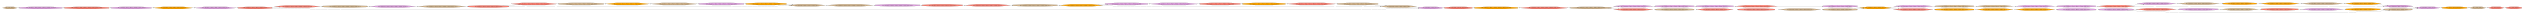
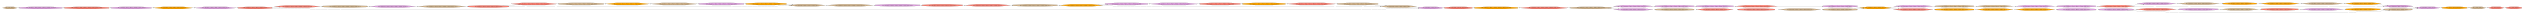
node "root_a_0/backbone_a_5/body_c_11/body_c_19/block_f/conv1x1_0": fillcolor salmon -> plum
